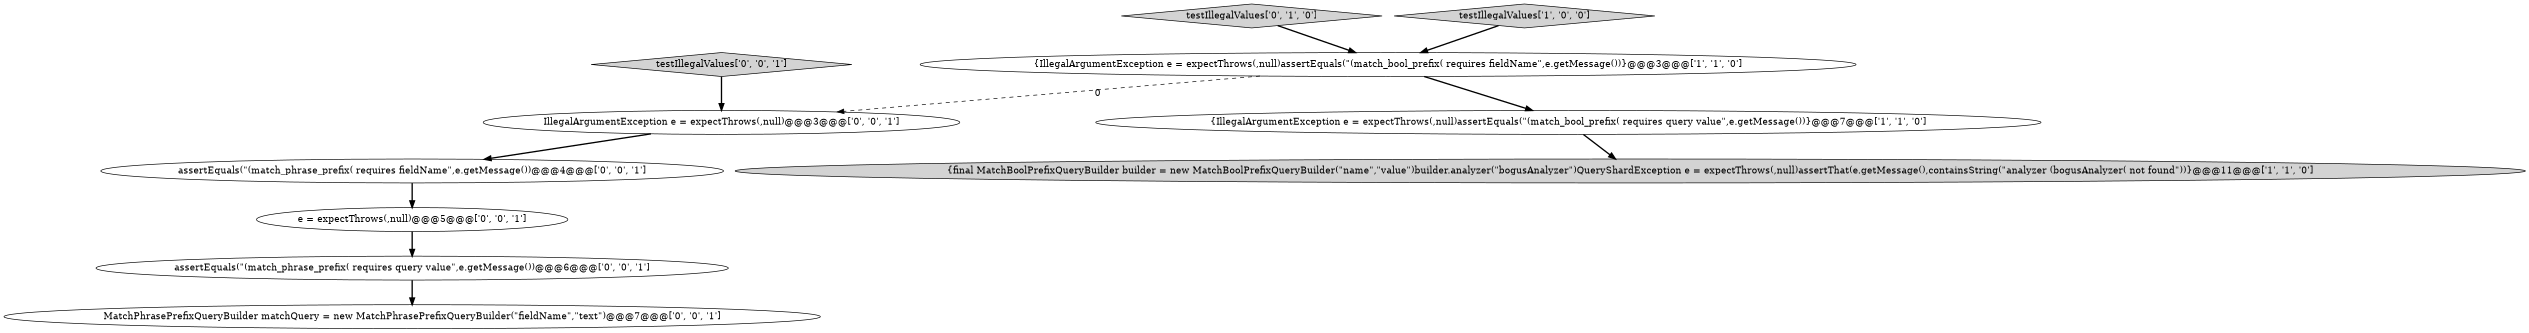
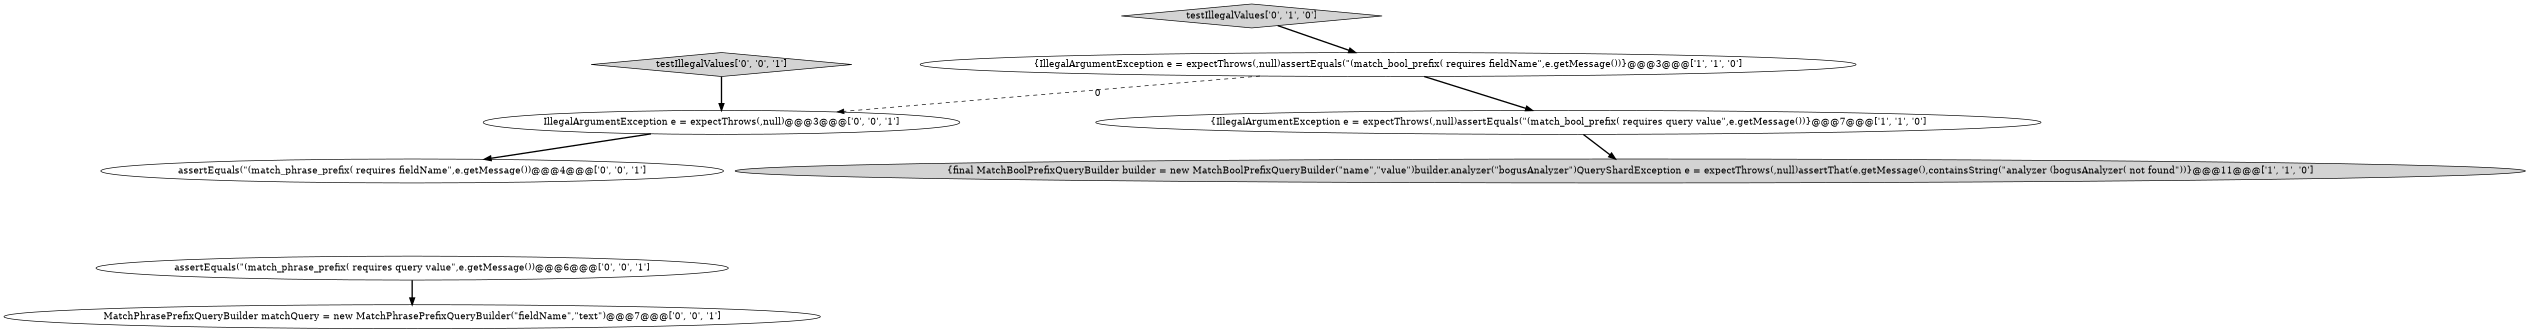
node "testIllegalValues['1', '0', '0']": removed
node "e = expectThrows(,null)@@@5@@@['0', '0', '1']": removed
